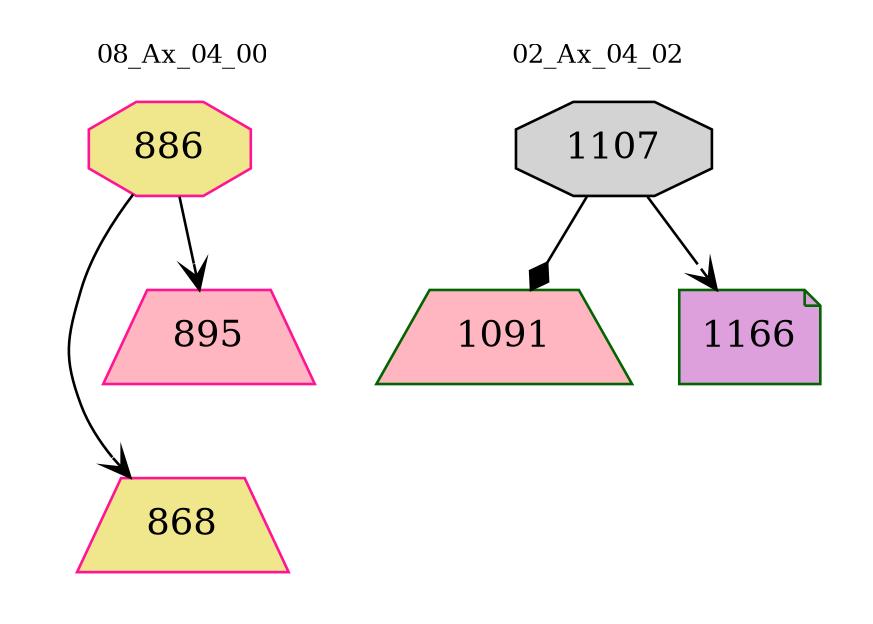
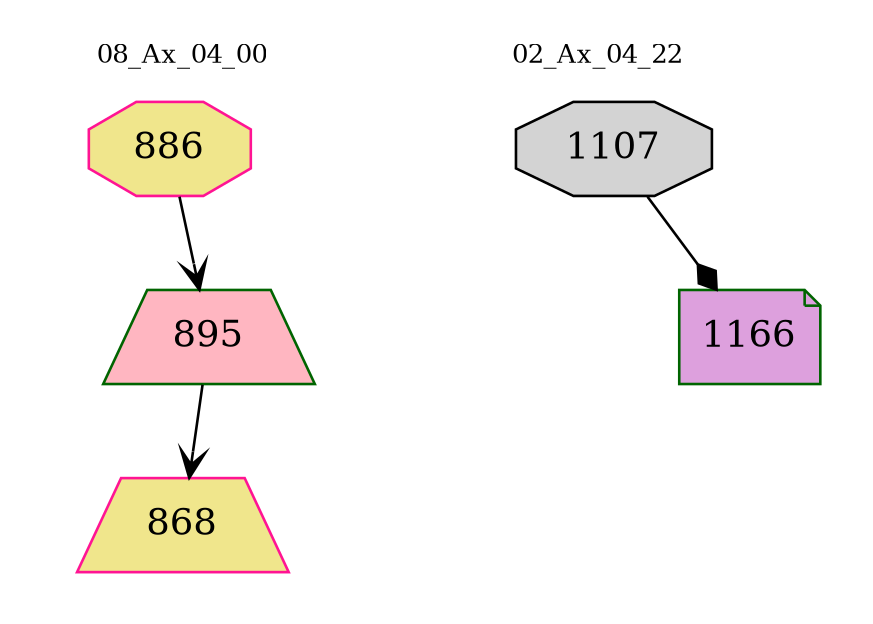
cluster "02_Ax_04_02": label "02_Ax_04_02" -> "02_Ax_04_22"
edge "1107" -> "1166": arrowhead vee -> diamond
edge "886" -> "868": now "895" -> "868"
node "895": color deeppink -> darkgreen
node "1091": removed
